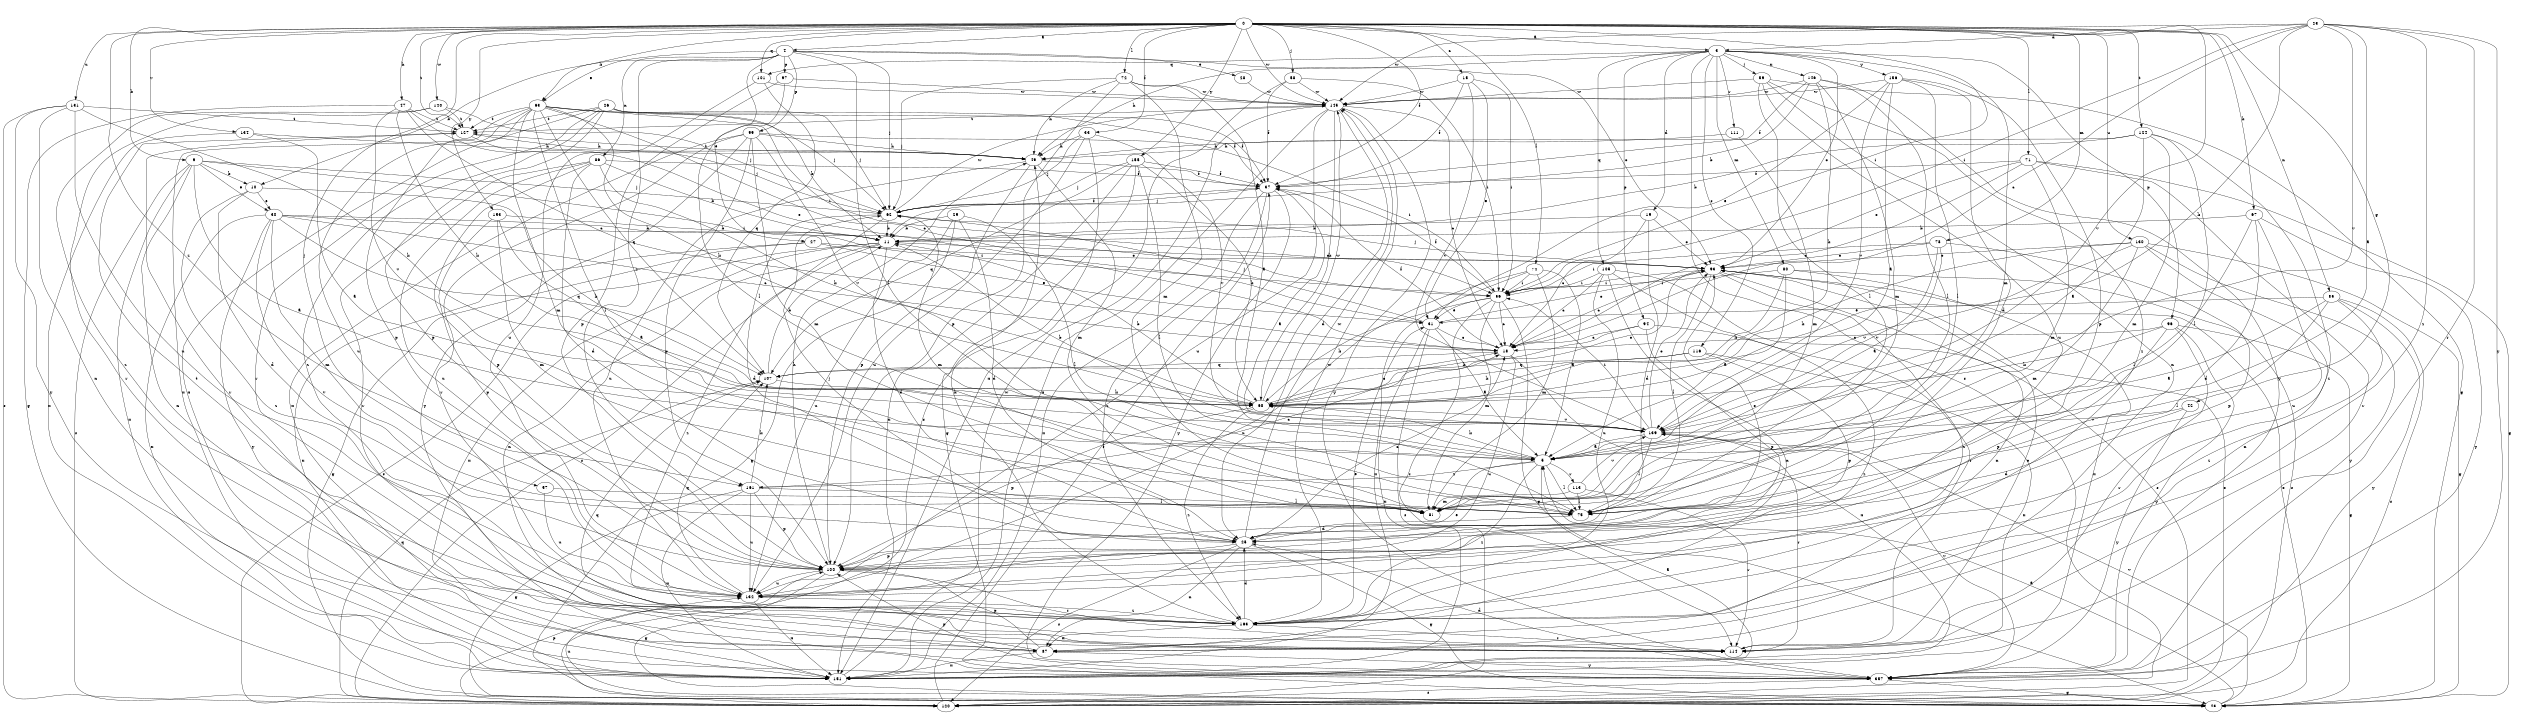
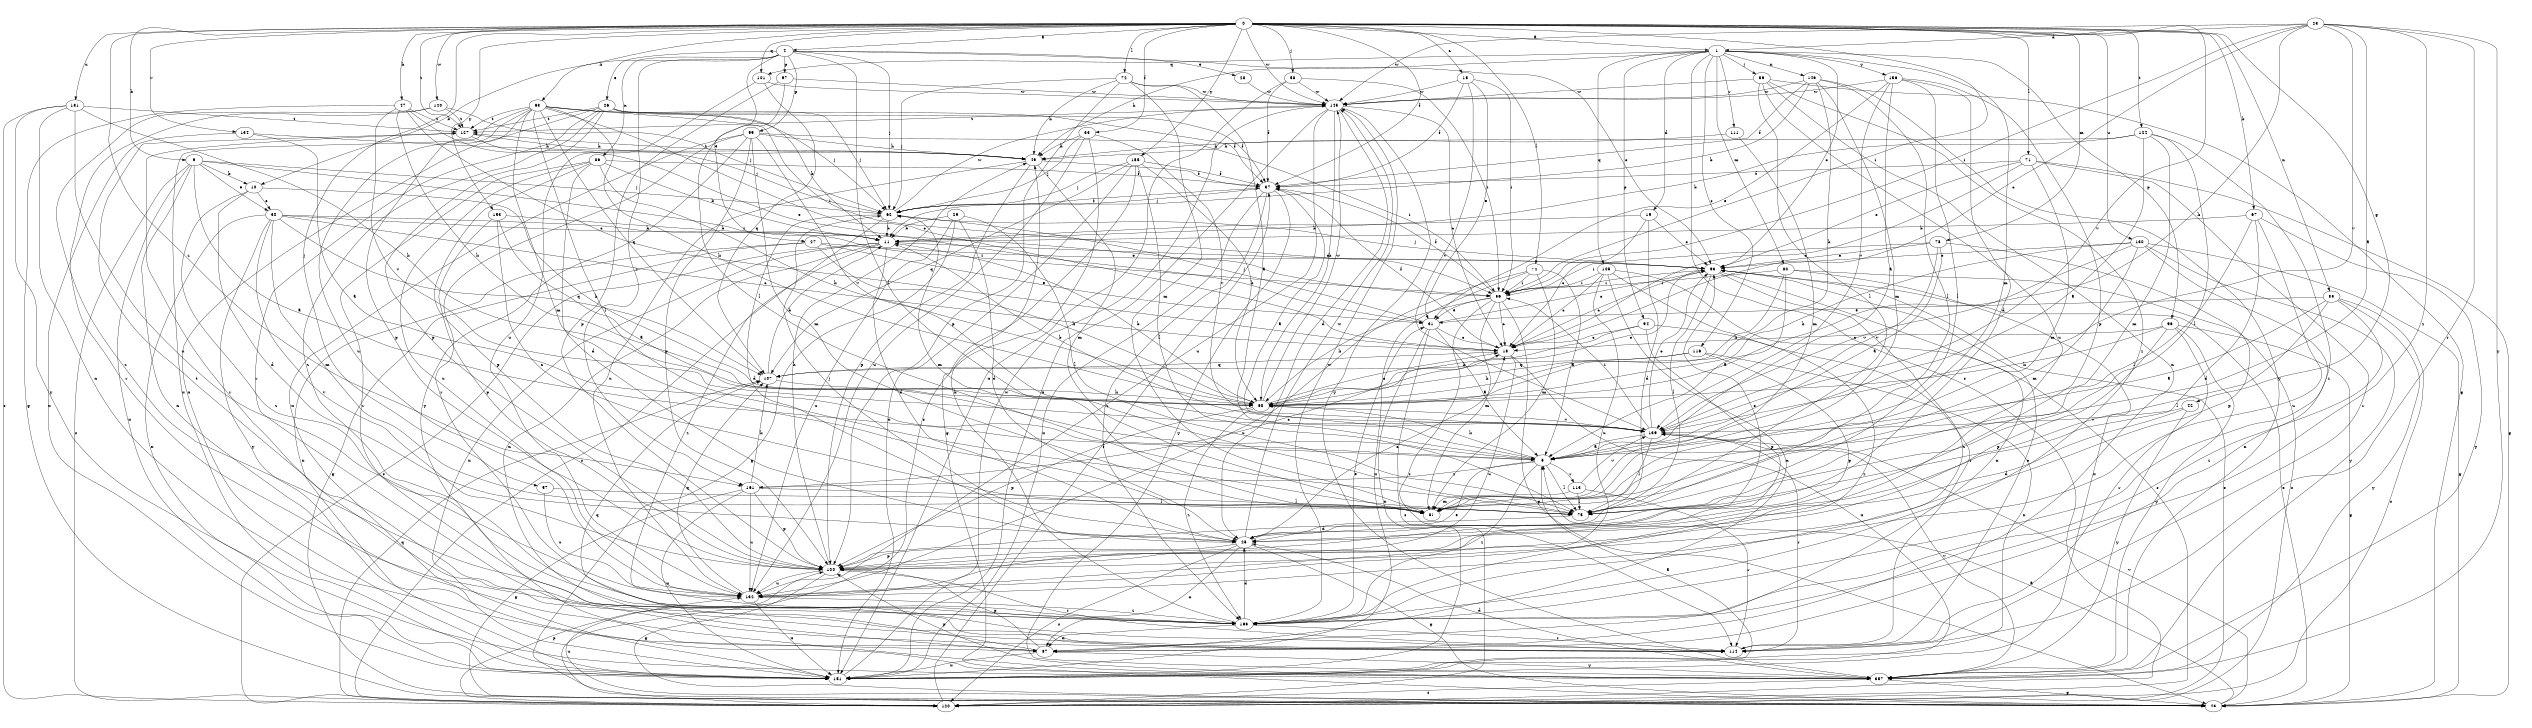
node "3": label "3" -> "1"
edge "4" -> "63": now "4" -> "26"
edge "27" -> "68": added, label "k"
edge "153" -> "81": label "m" -> "c"
